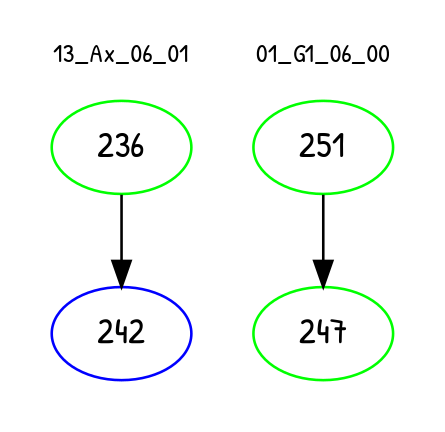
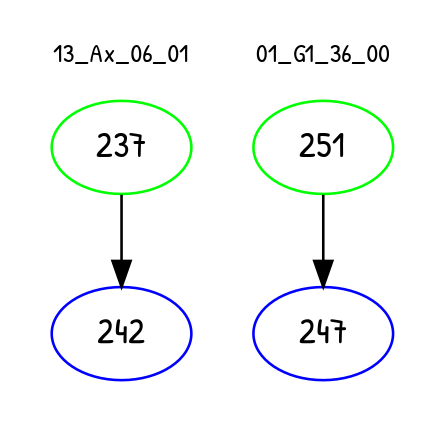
cluster "01_G1_06_00": label "01_G1_06_00" -> "01_G1_36_00"
node "236": label "236" -> "237"
node "247": color green -> blue
